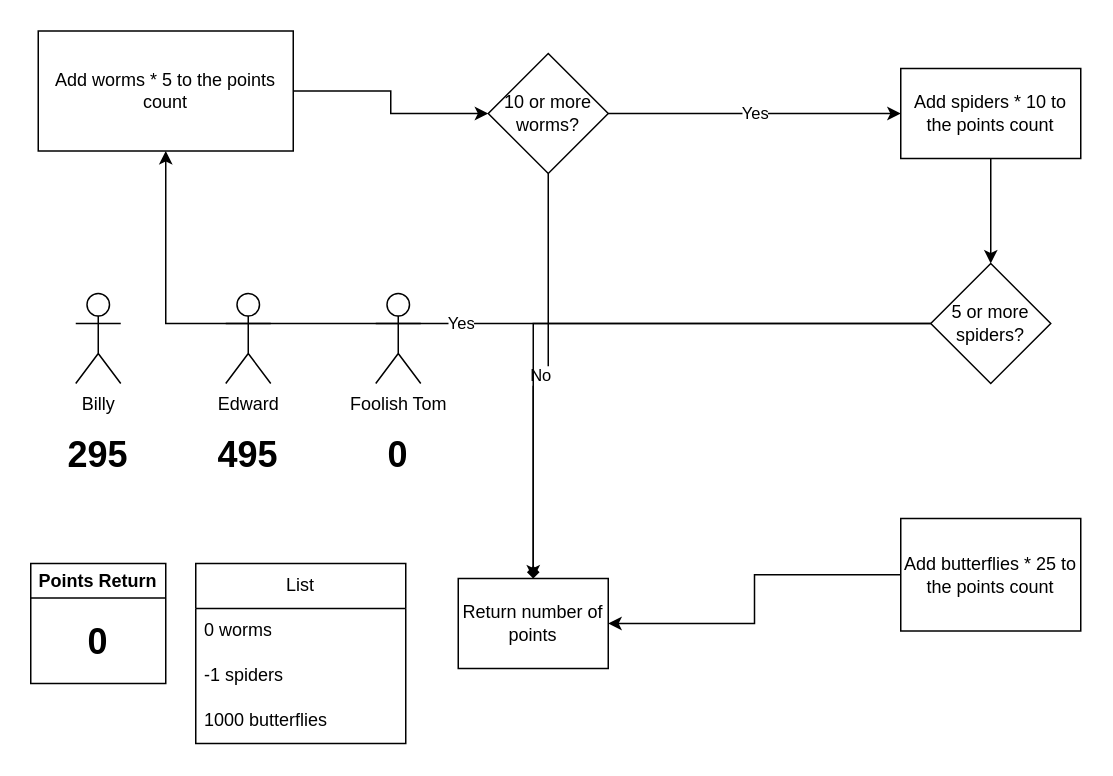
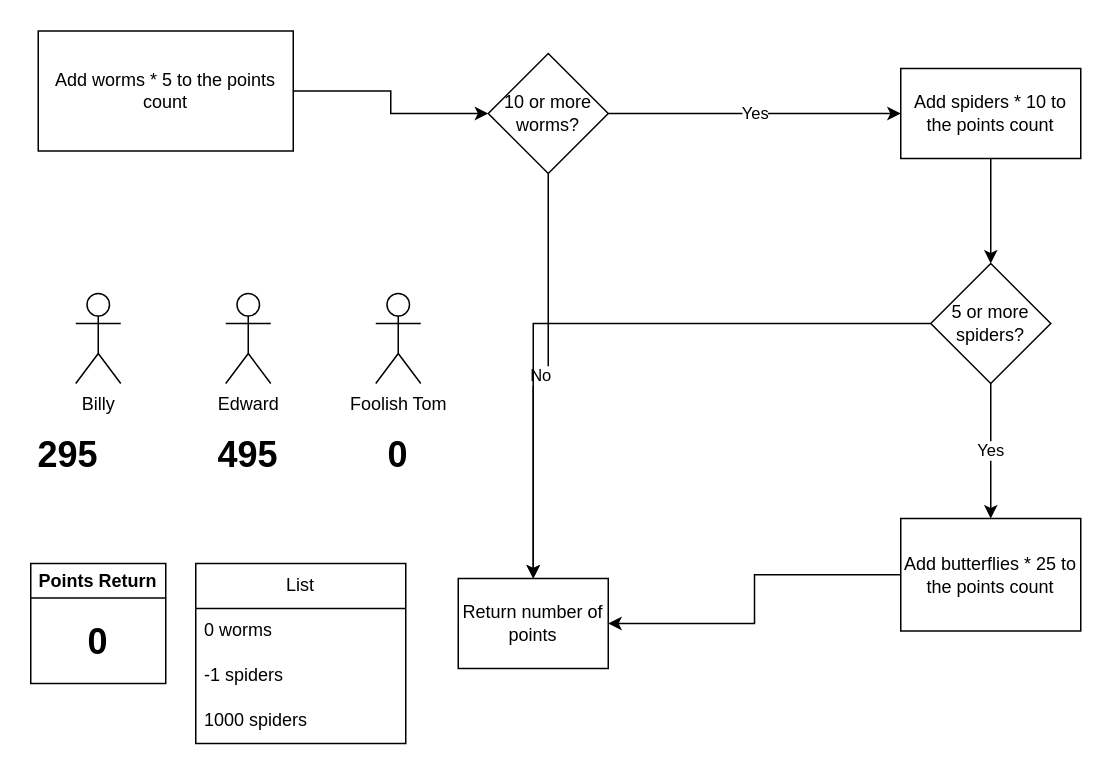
edge "5 or more spiders?" -> "Add worms * 5 to the points count": now "5 or more spiders?" -> "Add butterflies * 25 to the points count"
edge "5 or more spiders?" -> "Return number of points": arrowhead diamond -> classic
node "295": moved (98, 455) -> (68, 455)
node "1000 butterflies": label "1000 butterflies" -> "1000 spiders"
